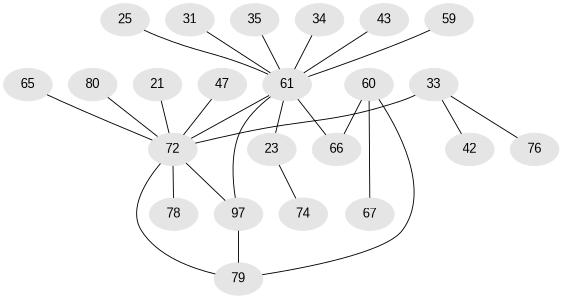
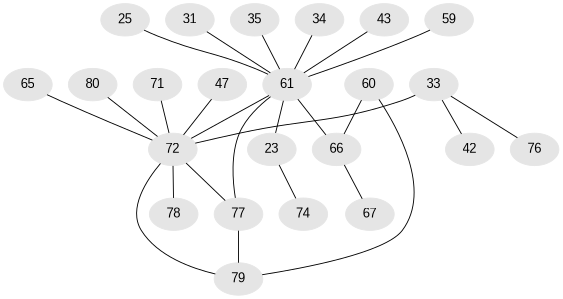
node "21": label "21" -> "71"
edge "60" -- "67": now "66" -- "67"
node "97": label "97" -> "77"
